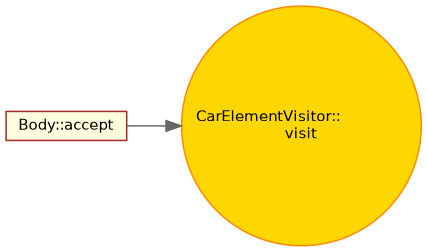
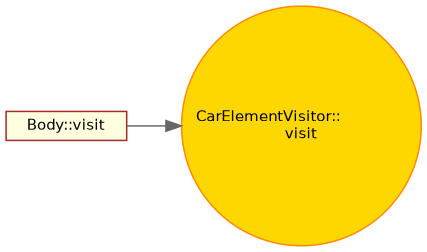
node "Body::accept": label "Body::accept" -> "Body::visit"
